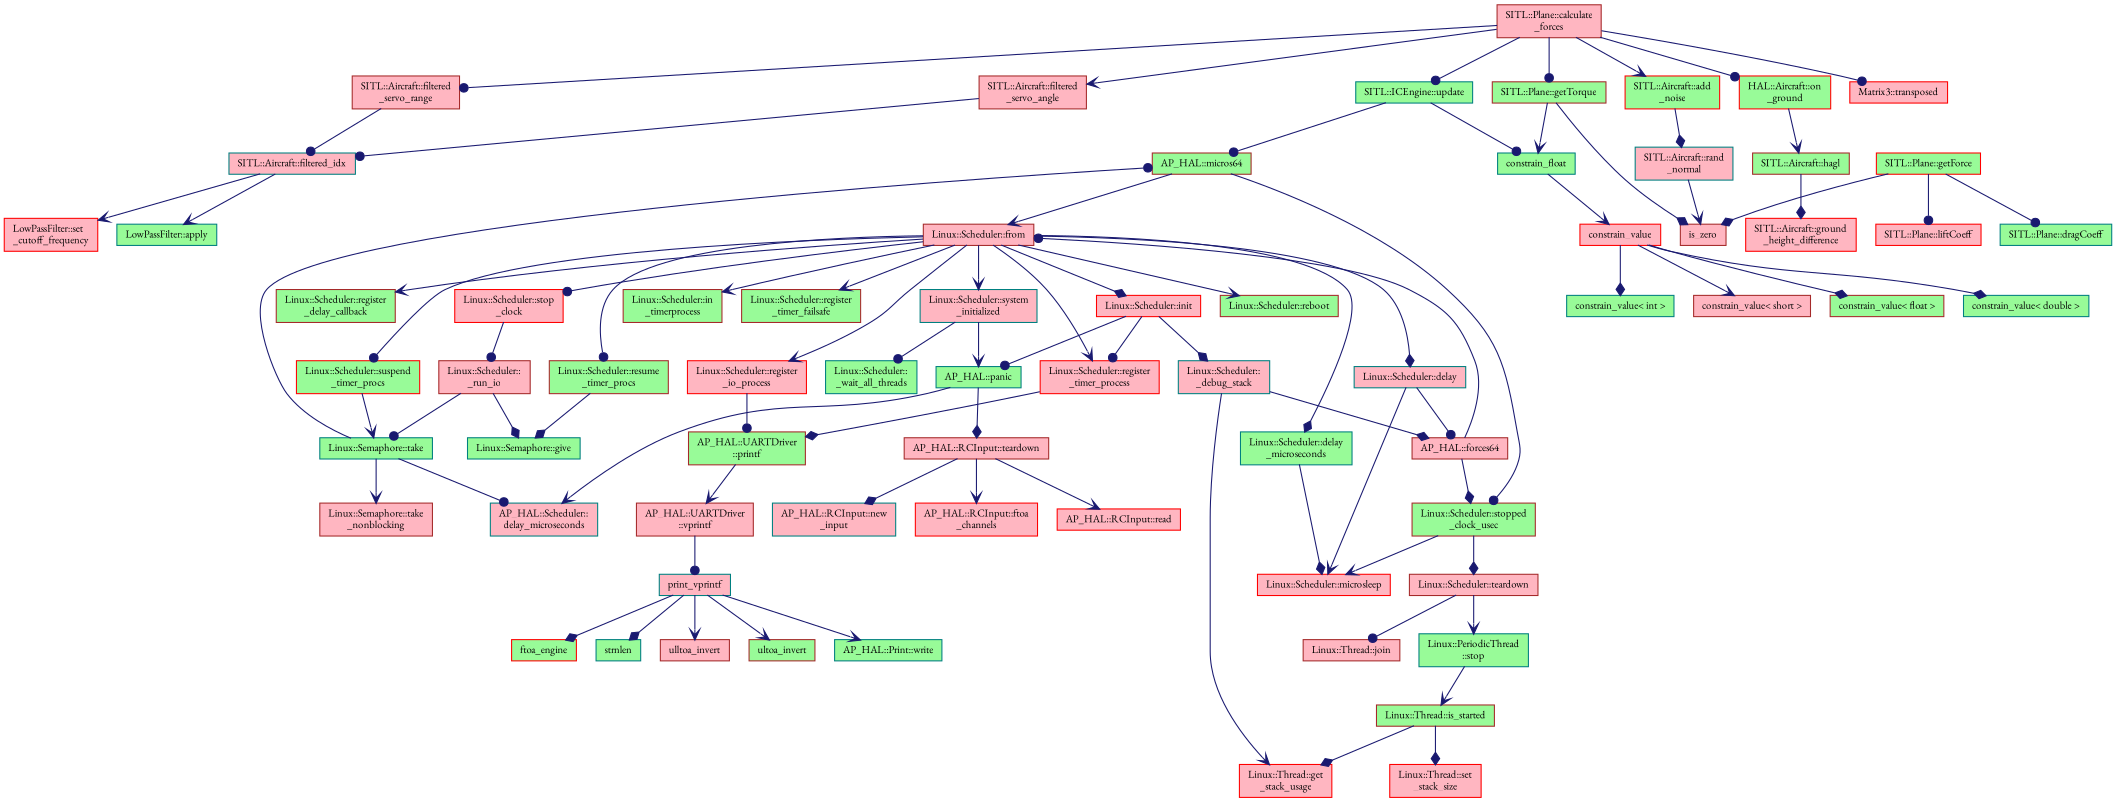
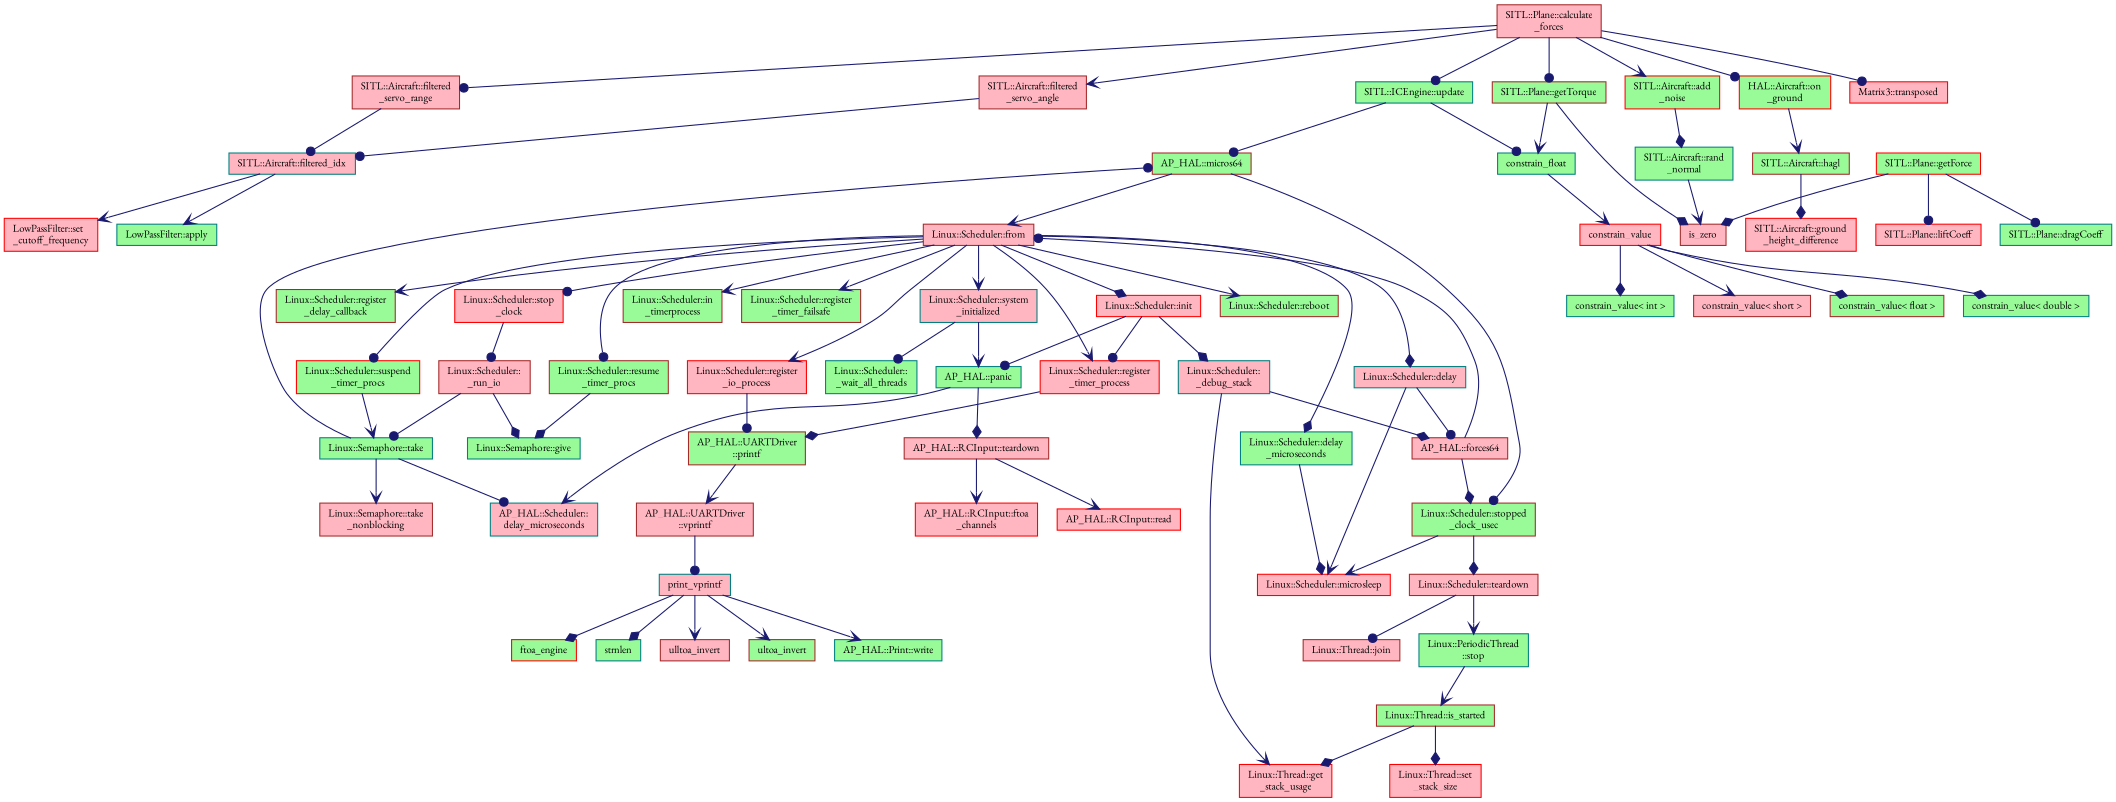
node "SITL::Aircraft::rand _normal": fillcolor lightpink -> palegreen
node "AP_HAL::RCInput::new _input": removed
